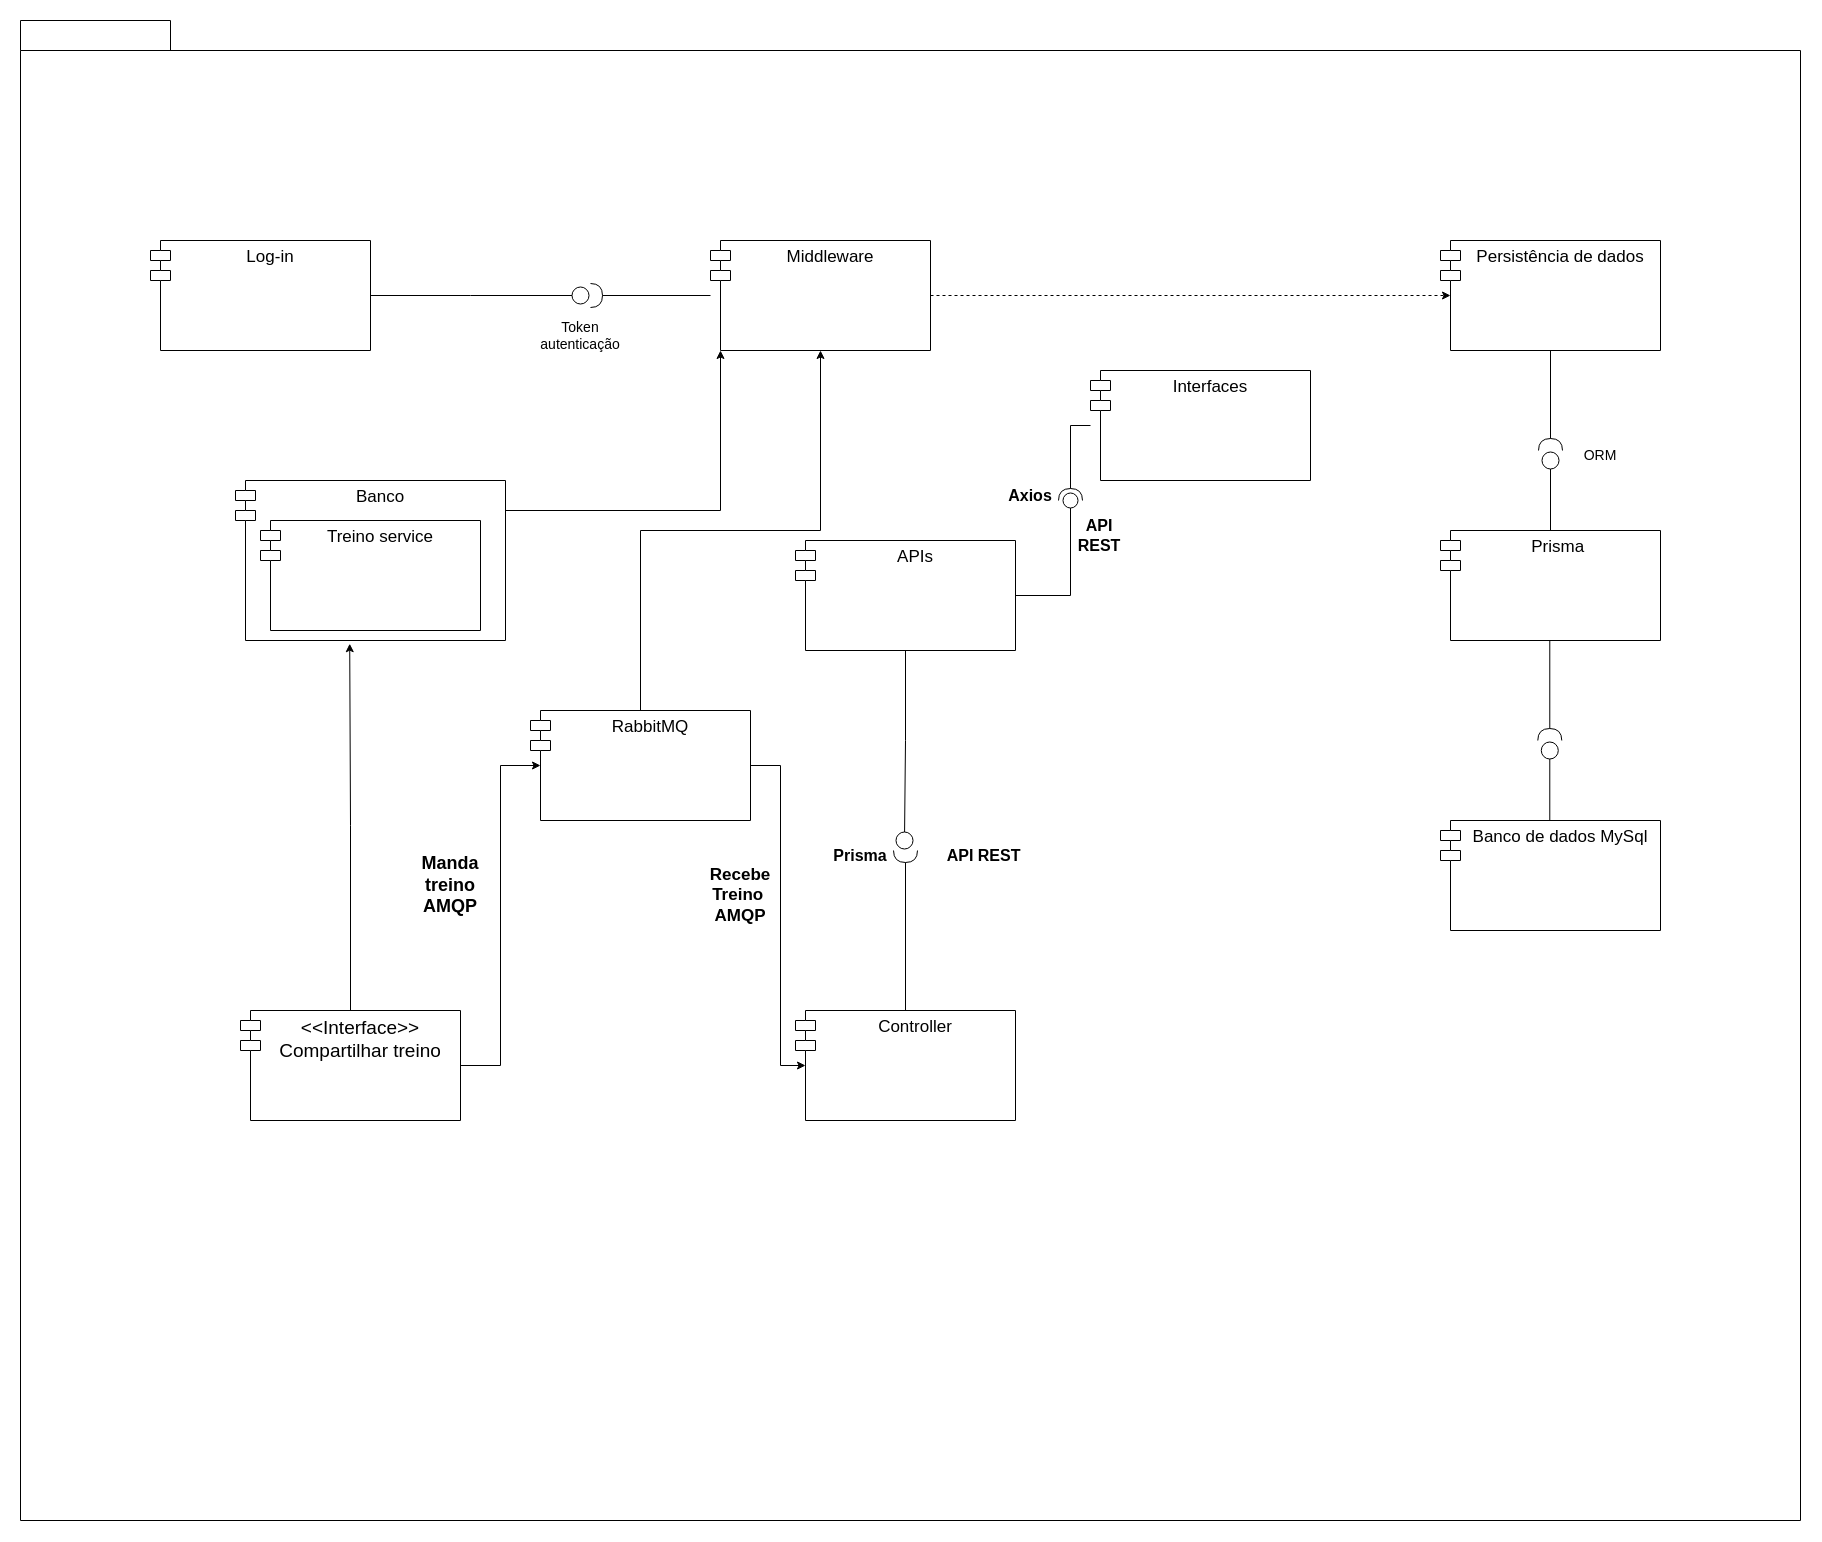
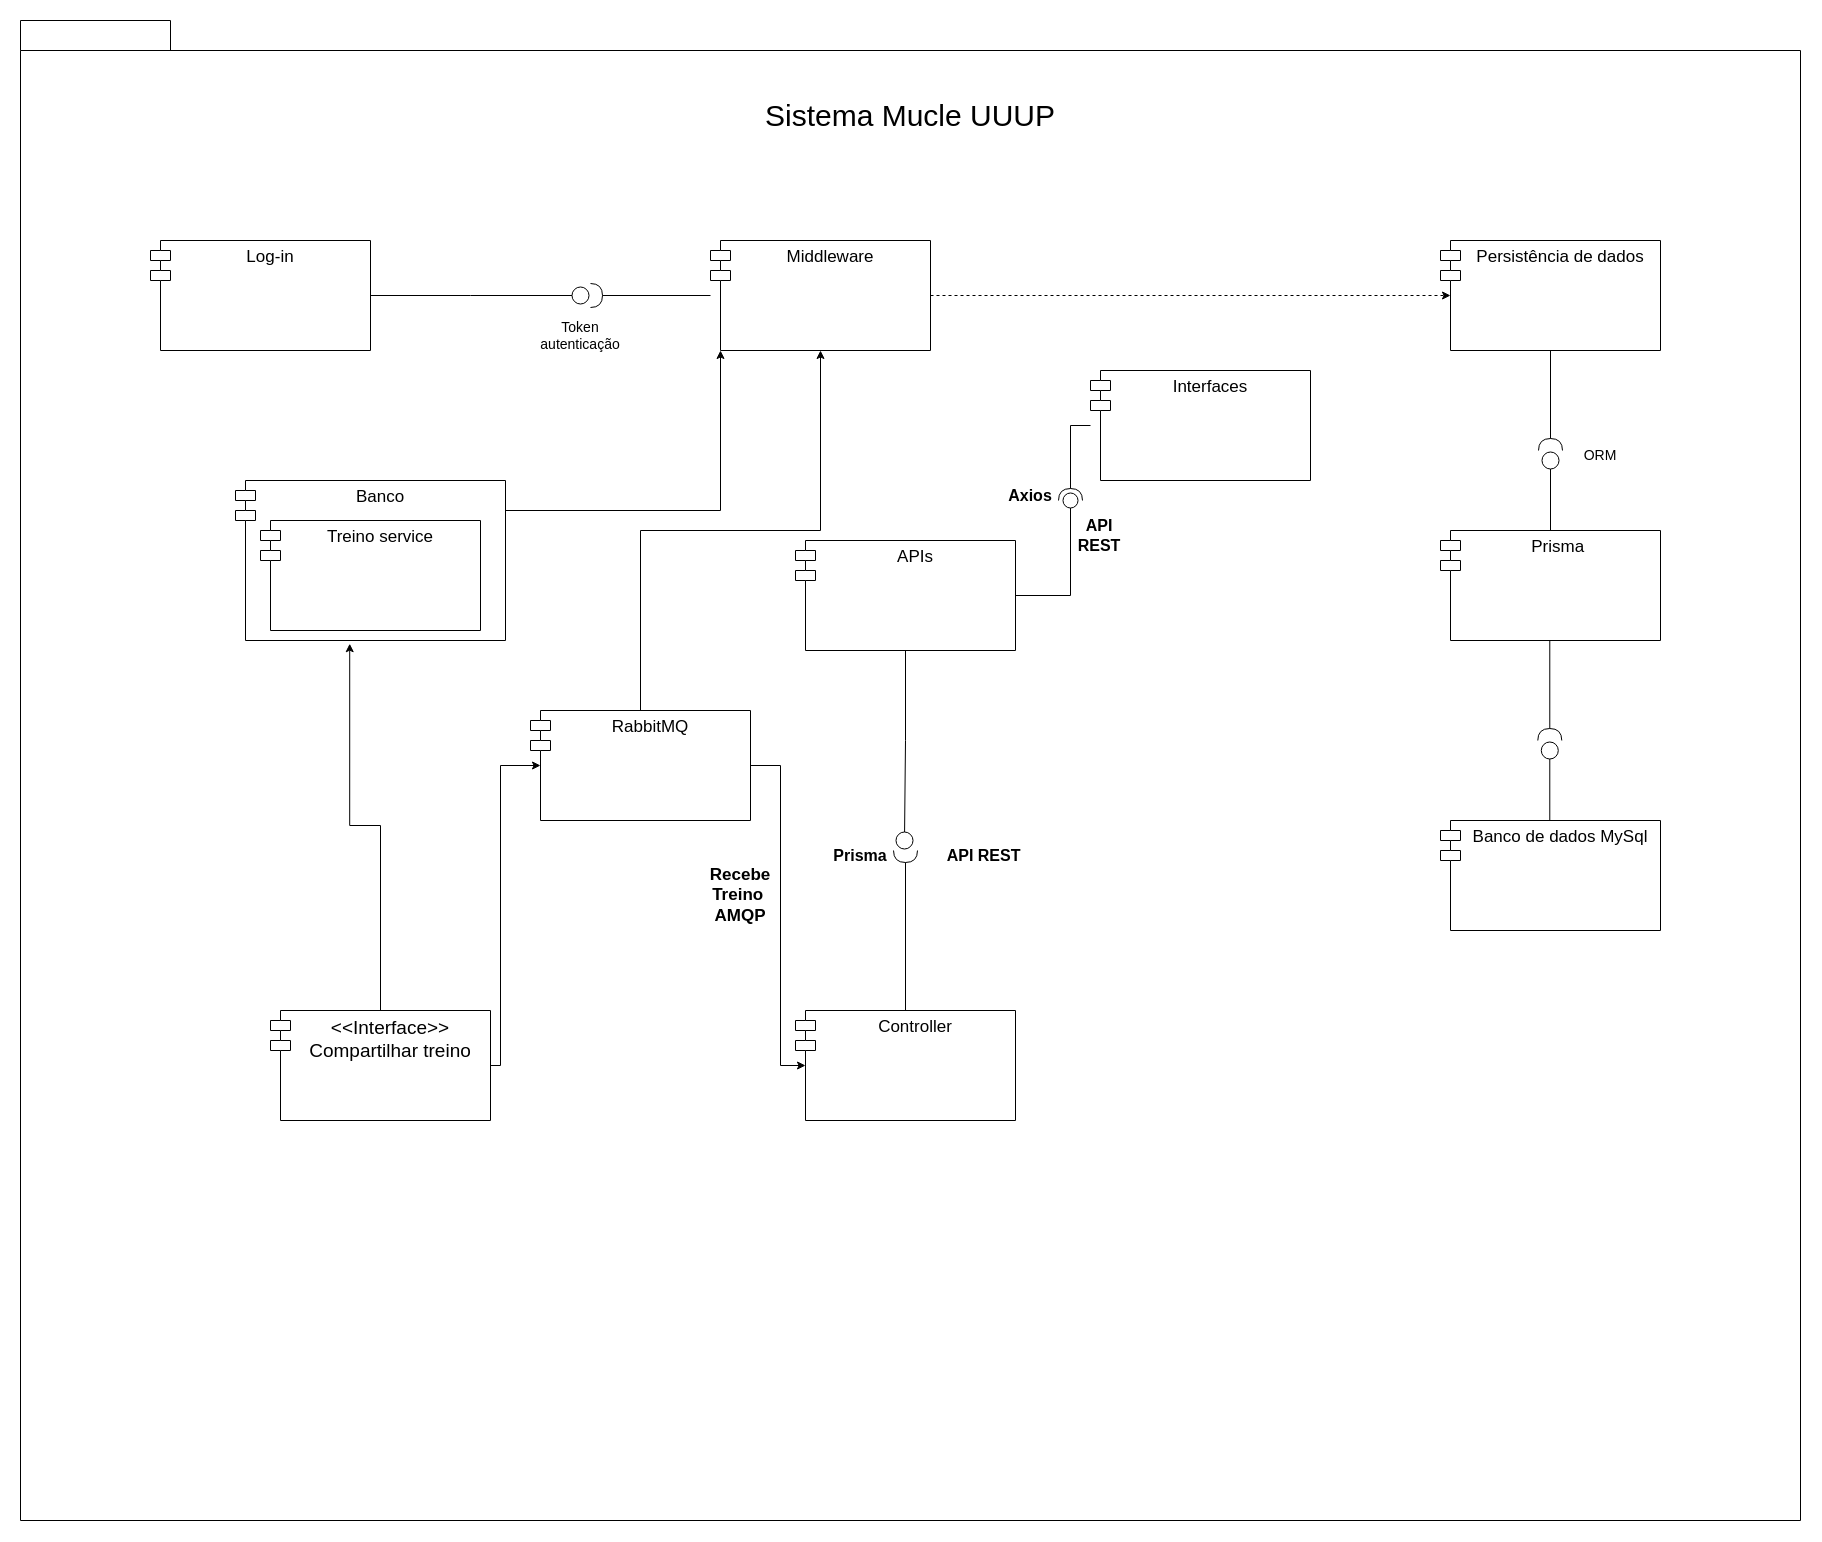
node "Sistema Mucle UUUP": added
node "Manda treino AMQP": removed
node "<<Interface>> Compartilhar treino": moved (351, 1066) -> (381, 1066)
